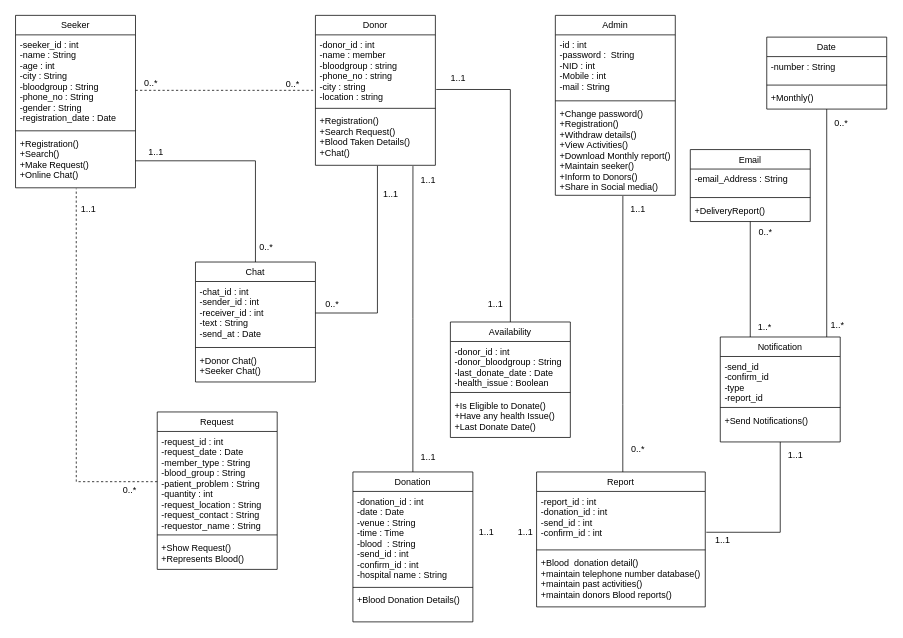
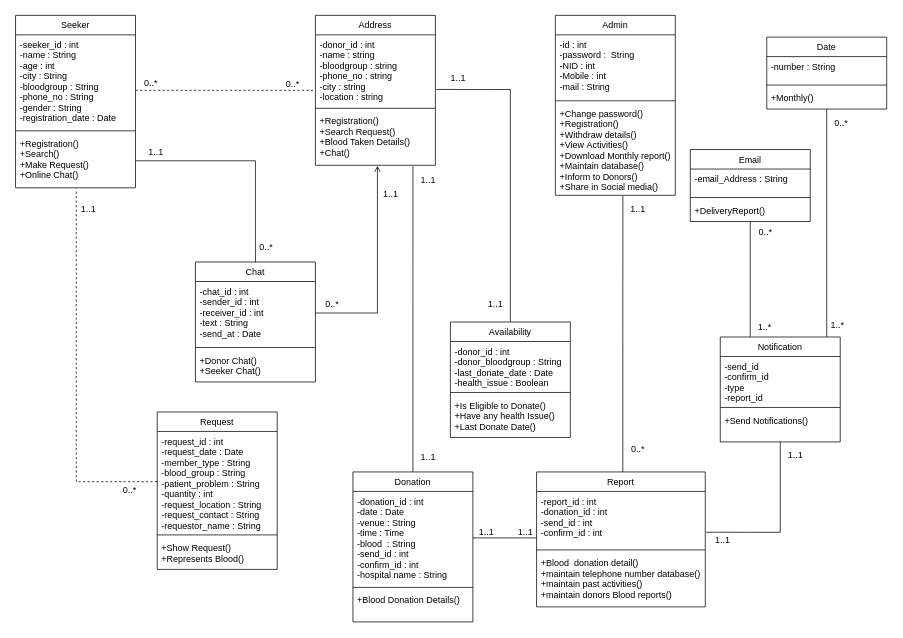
node "Donor": label "Donor" -> "Address"
node "-donor_id : int -name : member -bloodgroup : string -phone_no : string -city : string -location : string": label "-donor_id : int -name : member -bloodgroup : string -phone_no : string -city : string -location : string" -> "-donor_id : int -name : string -bloodgroup : string -phone_no : string -city : string -location : string"
node "+Change password() +Registration() +Withdraw details() +View Activities() +Download Monthly report() +Maintain seeker() +Inform to Donors() +Share in Social media()": label "+Change password() +Registration() +Withdraw details() +View Activities() +Download Monthly report() +Maintain seeker() +Inform to Donors() +Share in Social media()" -> "+Change password() +Registration() +Withdraw details() +View Activities() +Download Monthly report() +Maintain database() +Inform to Donors() +Share in Social media()"
edge "+Registration() +Search Request() +Blood Taken Details() +Chat()" -- "-chat_id : int -sender_id : int -receiver_id : int -text : String -send_at : Date": arrowhead none -> open
edge "-report_id : int -donation_id : int -send_id : int -confirm_id : int" -- "-donation_id : int -date : Date -venue : String -time : Time -blood : String -send_id : int -confirm_id : int -hospital name : String": added
